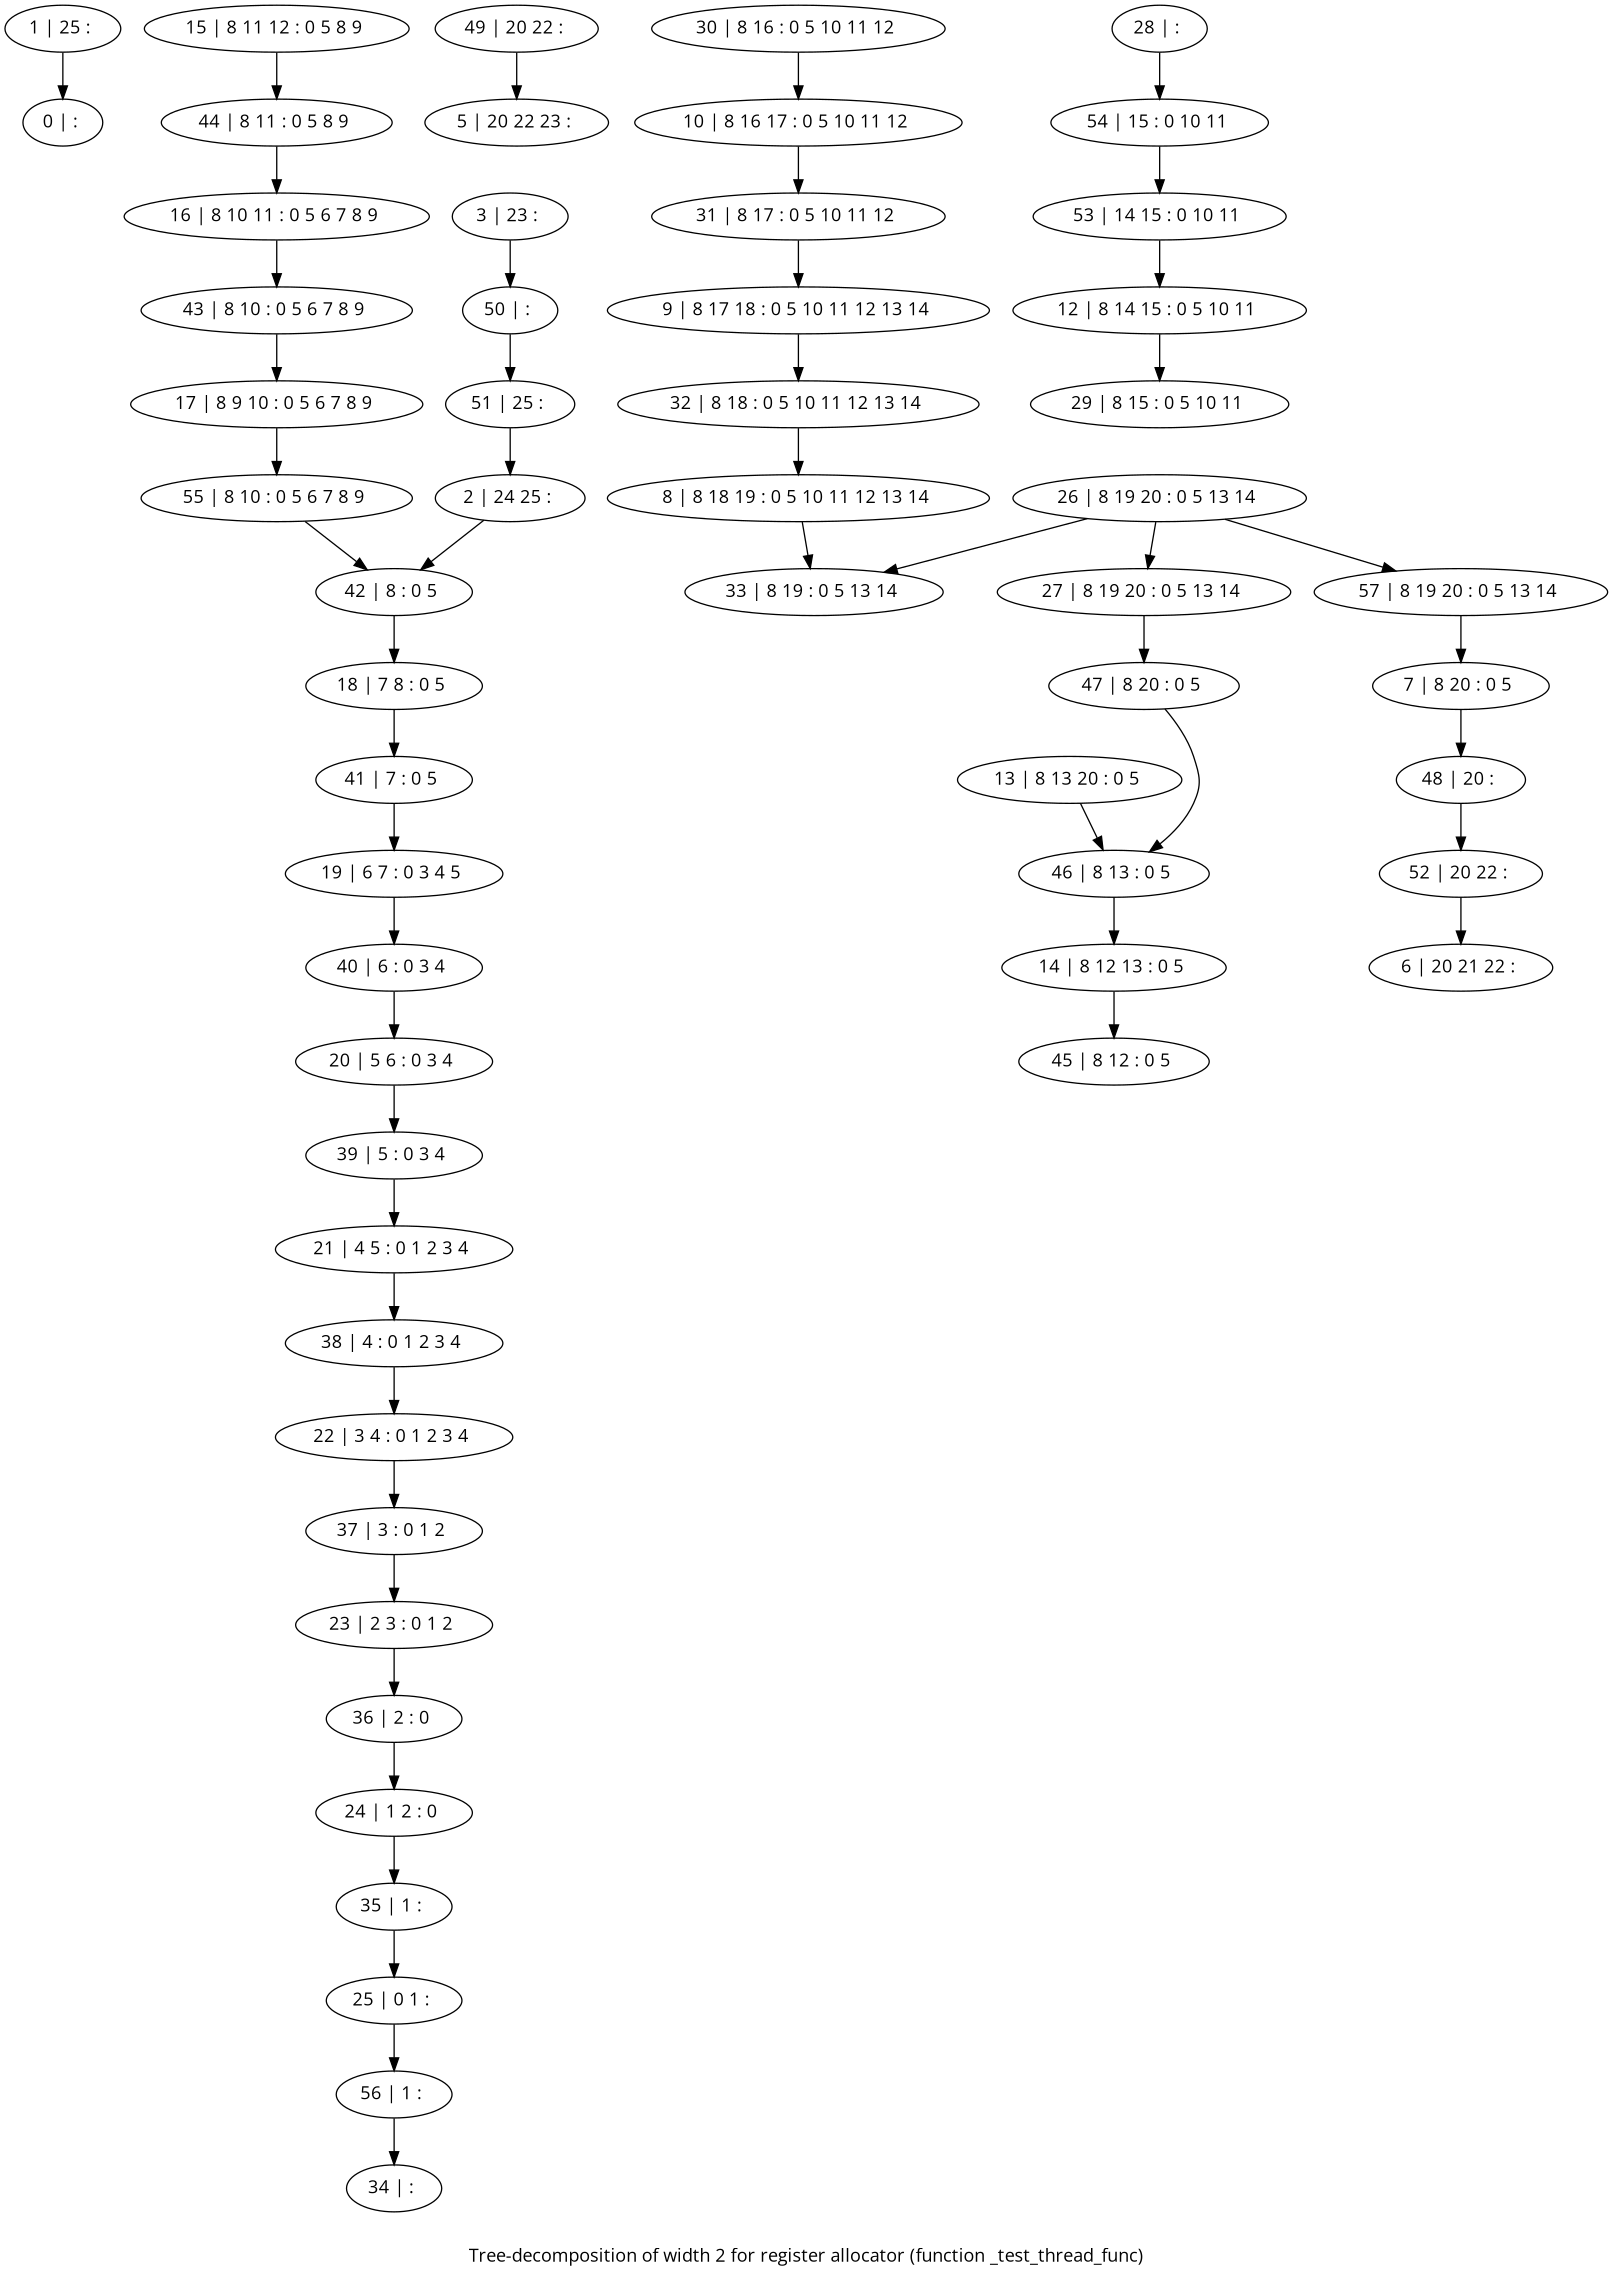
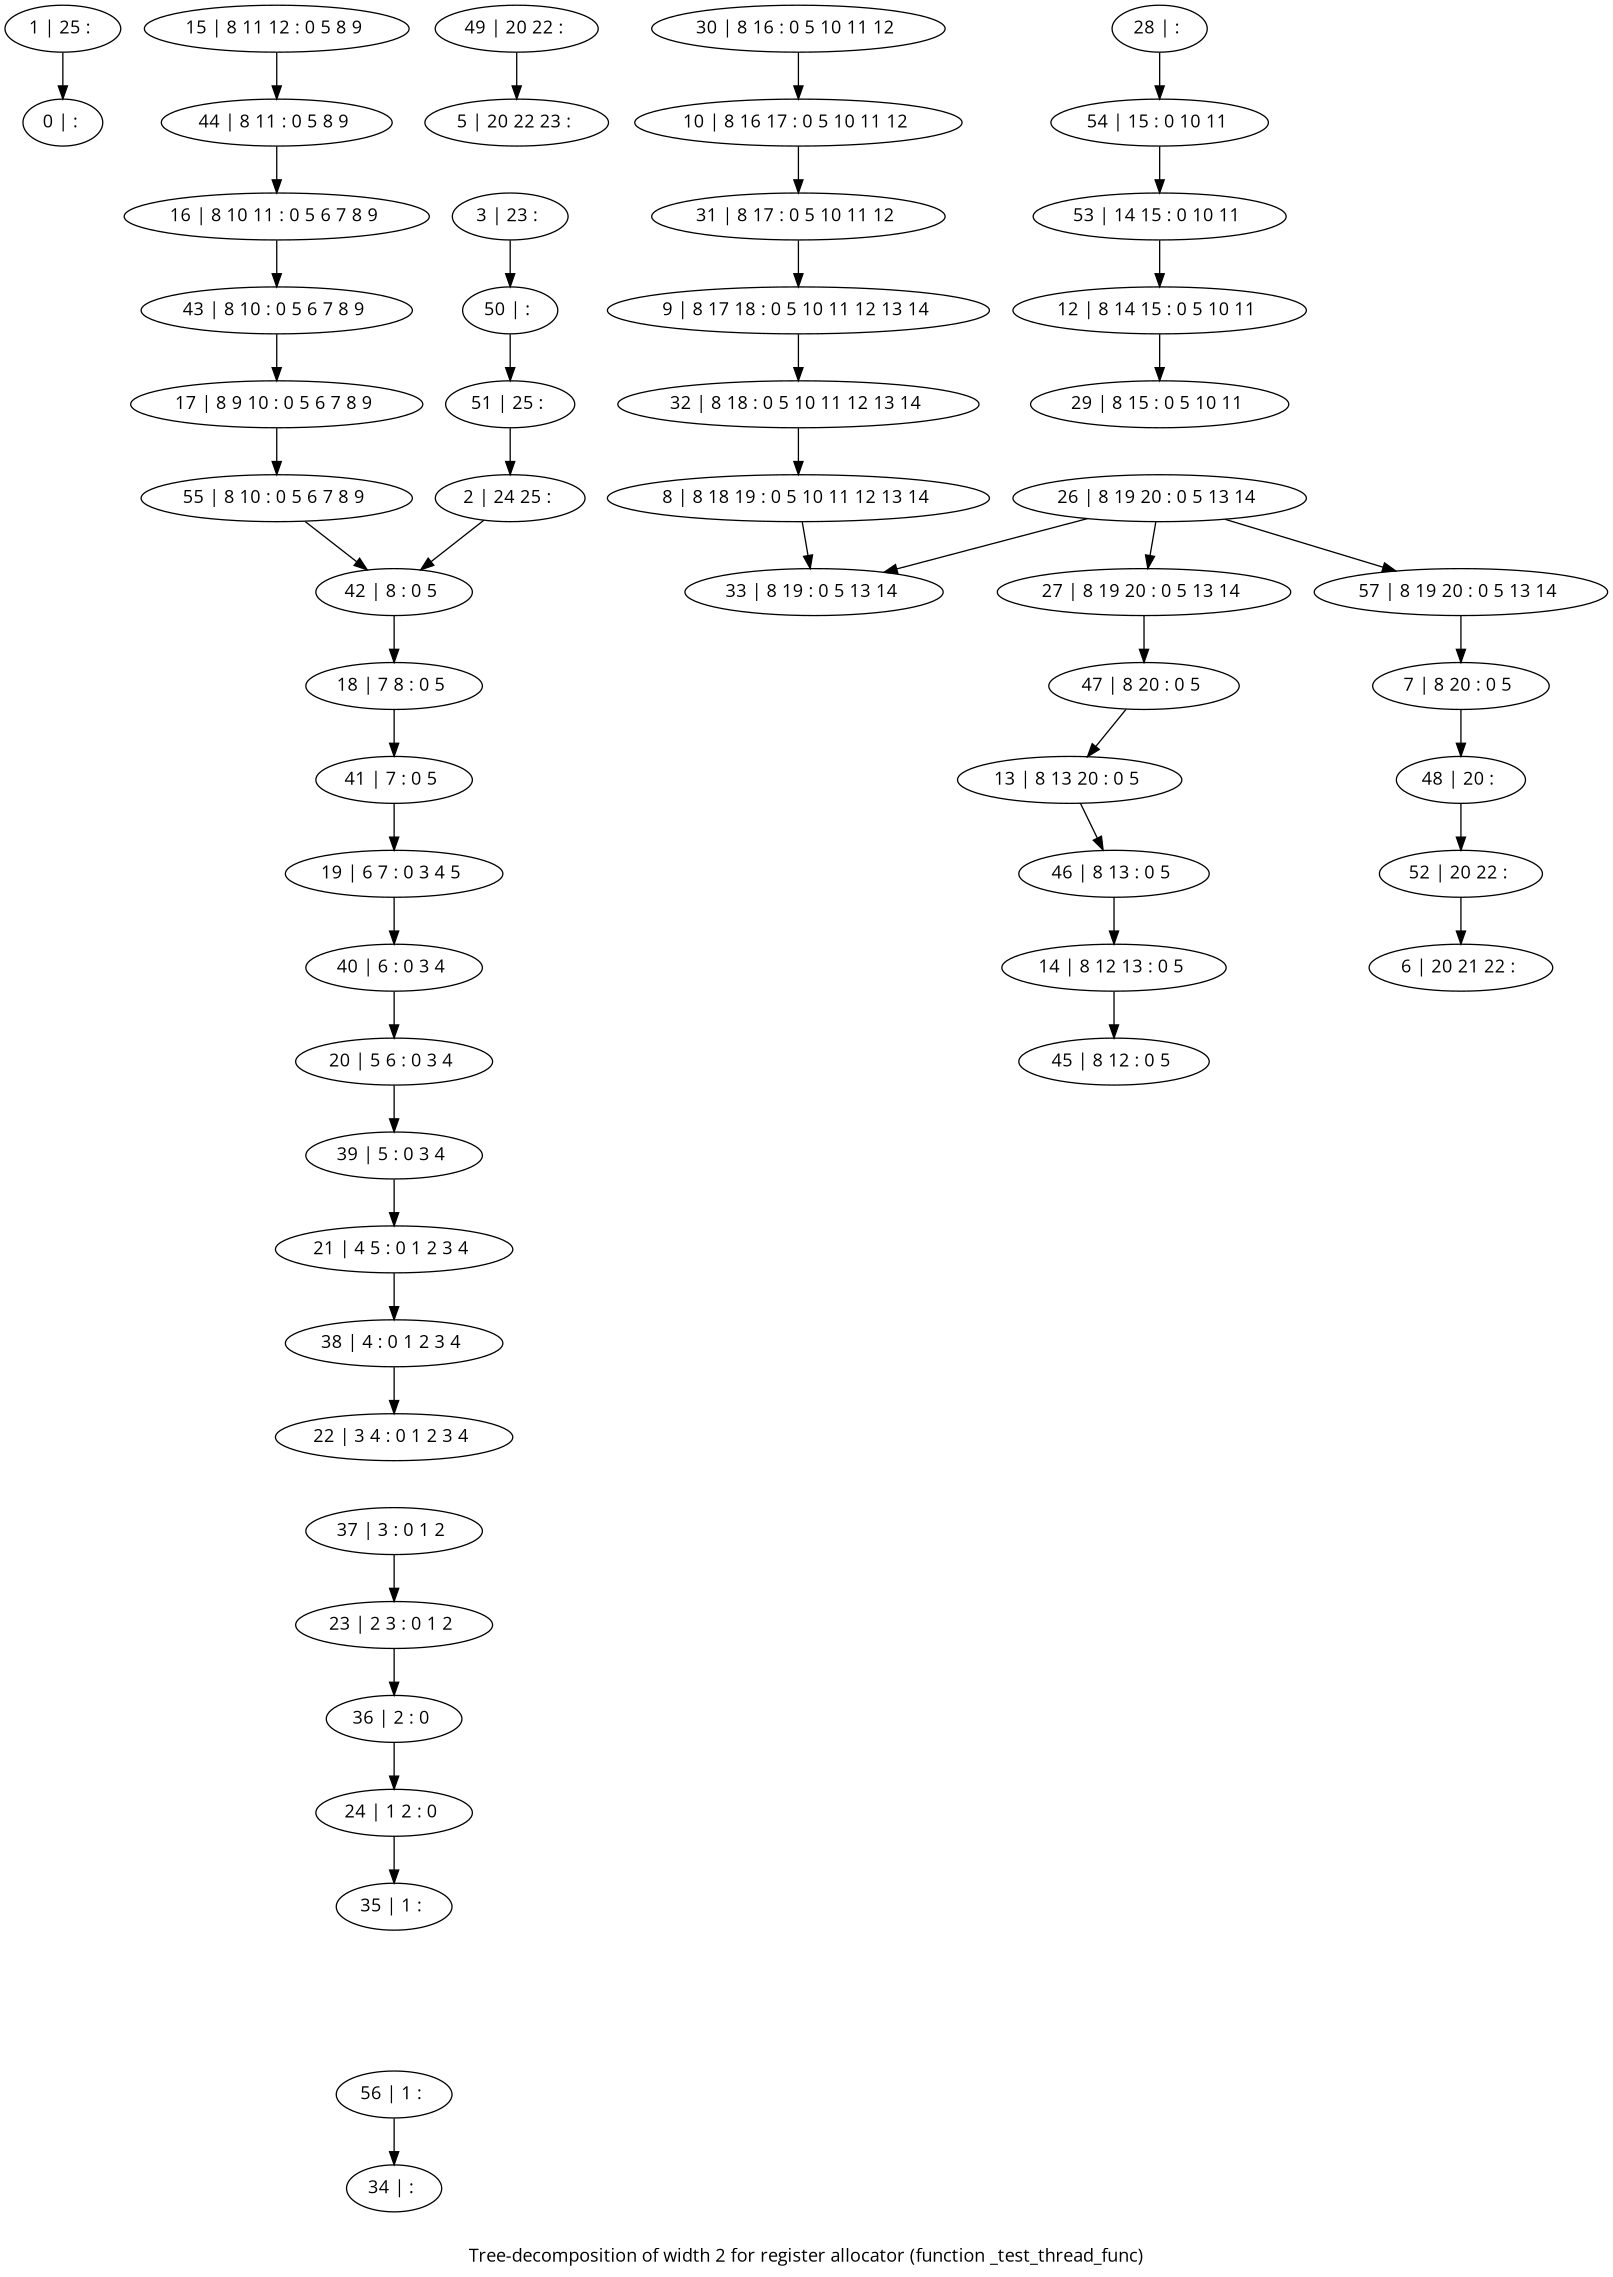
edge "47 | 8 20 : 0 5" -> "46 | 8 13 : 0 5": now "47 | 8 20 : 0 5" -> "13 | 8 13 20 : 0 5"
edge "22 | 3 4 : 0 1 2 3 4" -> "37 | 3 : 0 1 2": removed
node "25 | 0 1 :": removed
